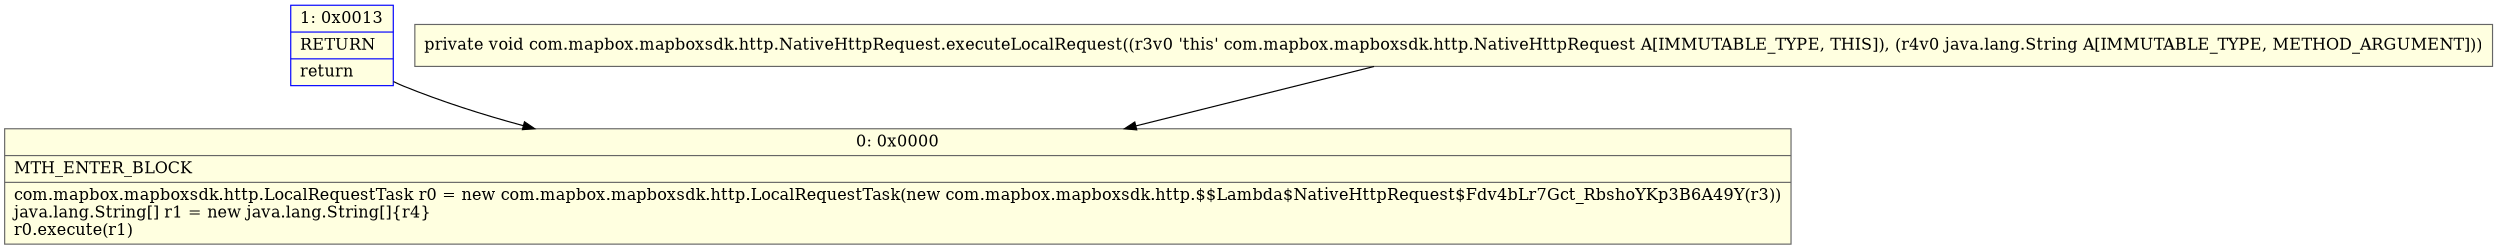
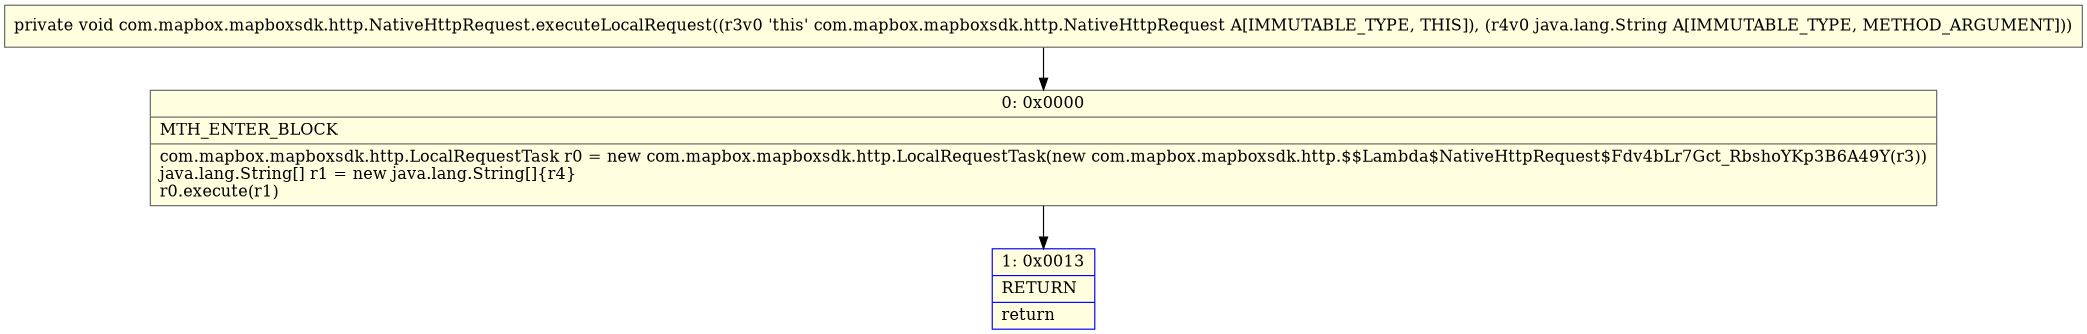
edge "1: 0x0013" -> "0: 0x0000": reversed
